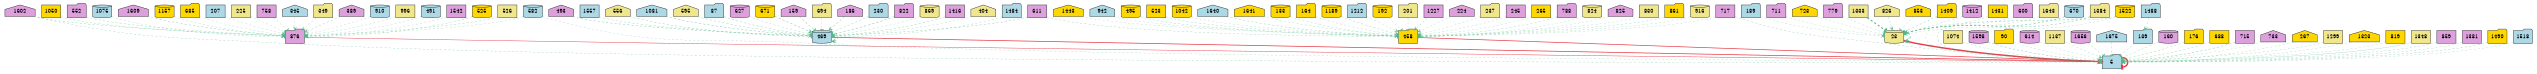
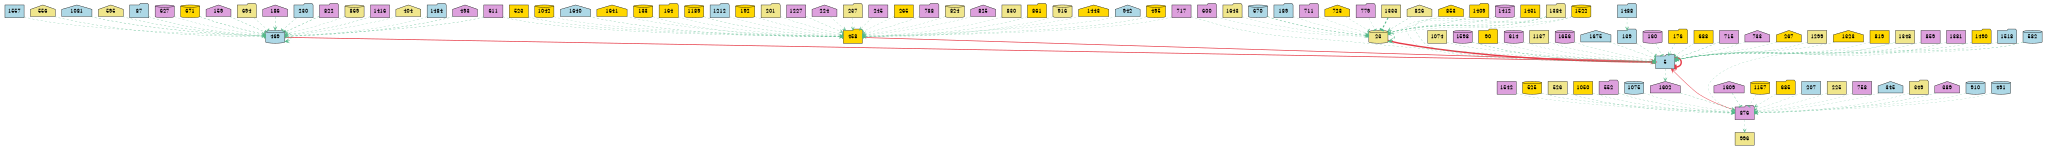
edge "996" -> "876": reversed
edge "1602" -> "5": reversed
